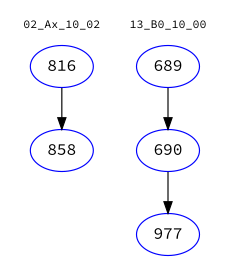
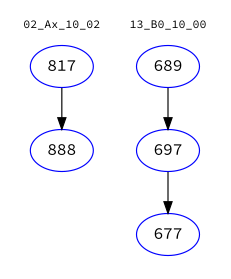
node "816": label "816" -> "817"
node "858": label "858" -> "888"
node "690": label "690" -> "697"
node "977": label "977" -> "677"
